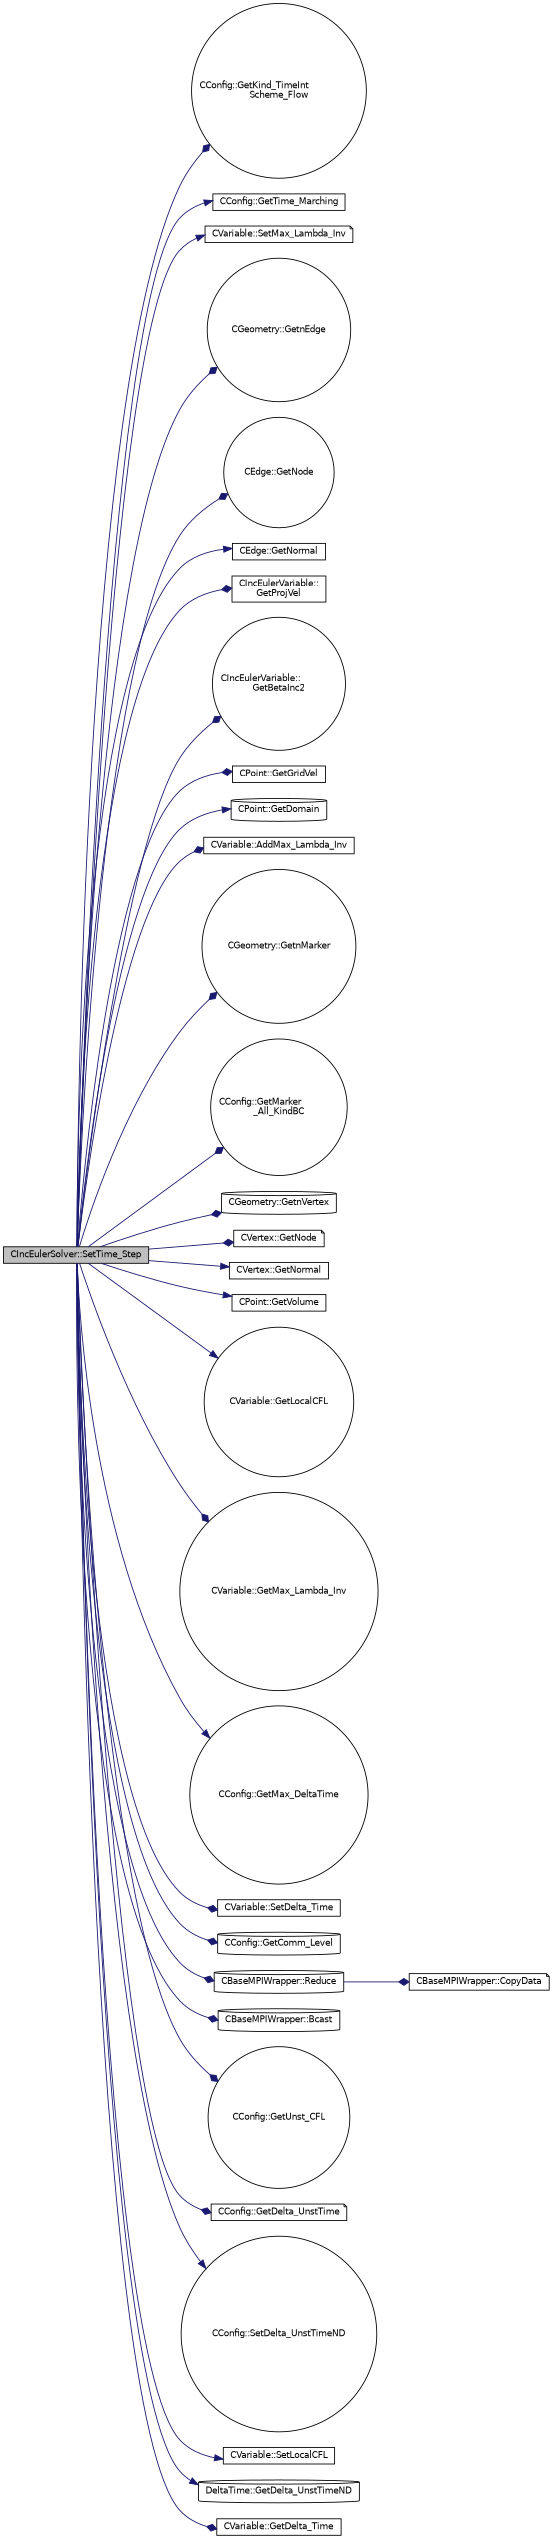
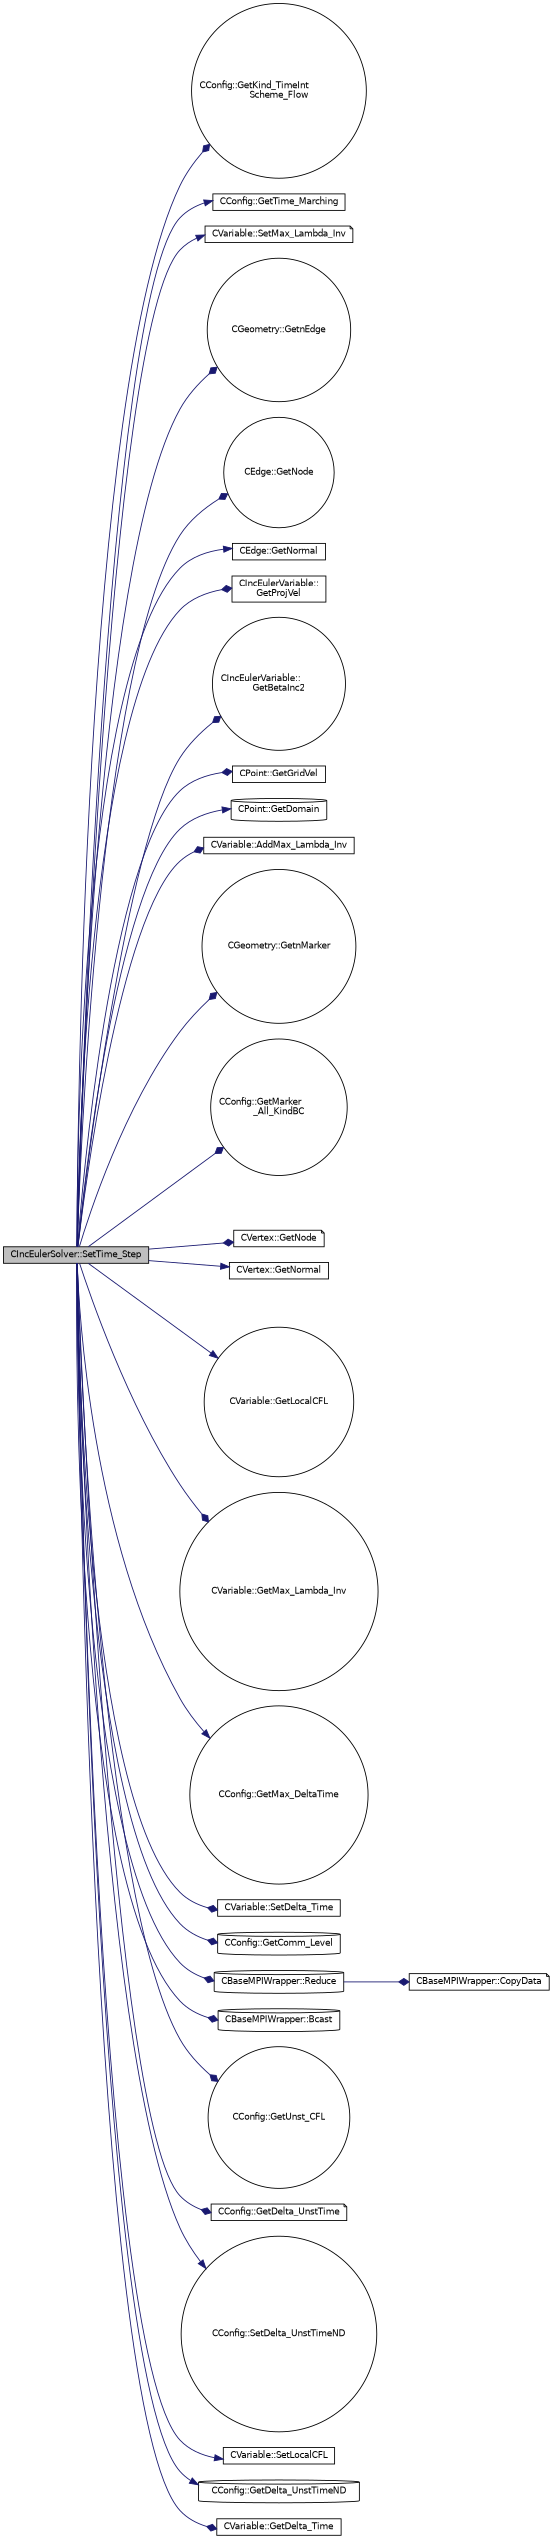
node "CGeometry::GetnVertex": removed
node "CPoint::GetVolume": removed
node "DeltaTime::GetDelta_UnstTimeND": label "DeltaTime::GetDelta_UnstTimeND" -> "CConfig::GetDelta_UnstTimeND"
